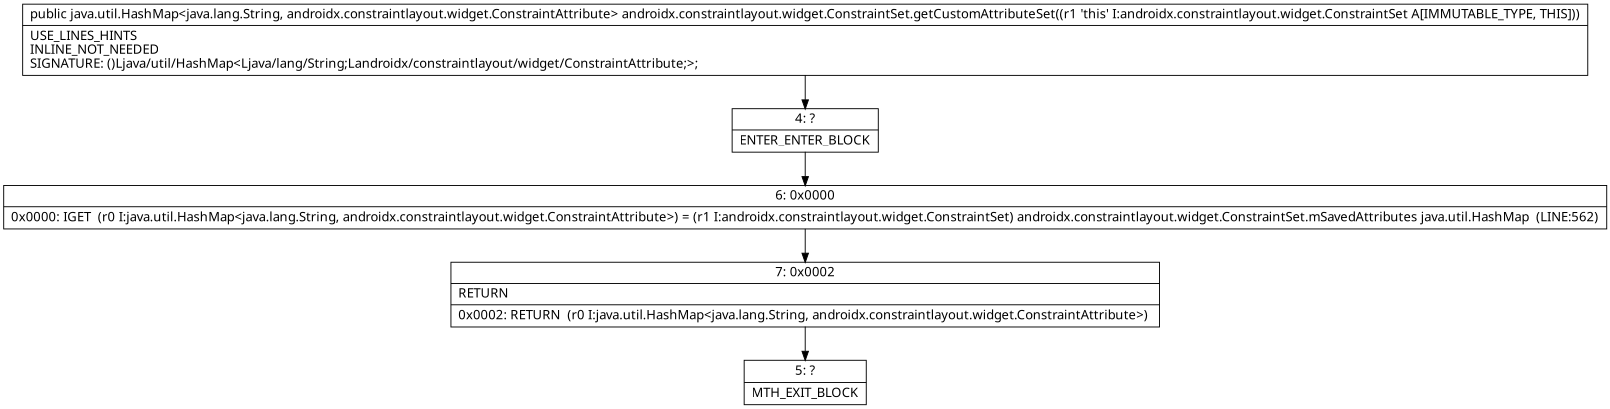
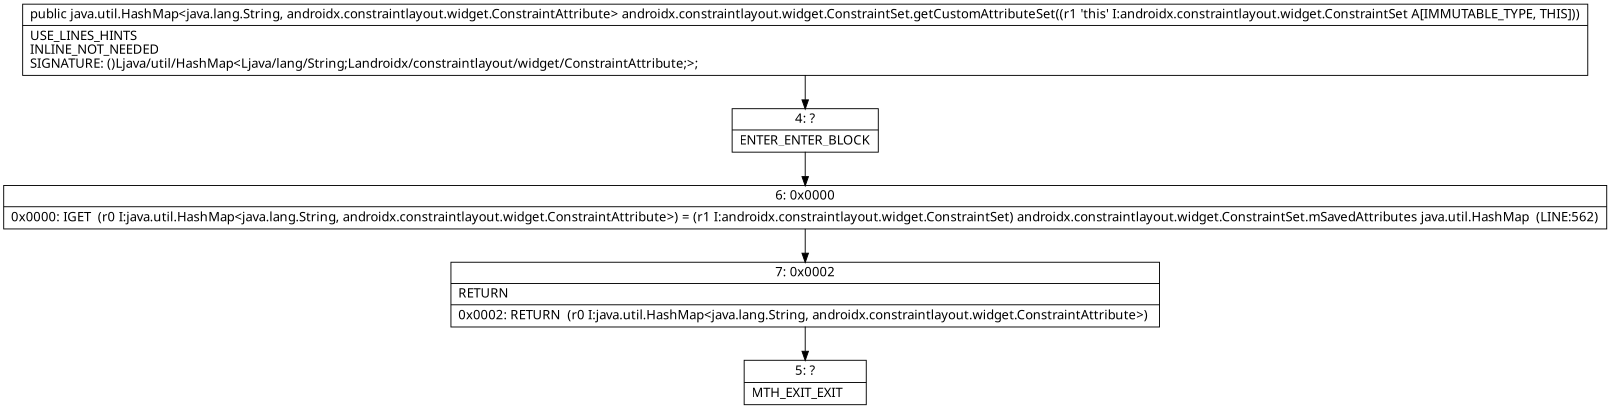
node "5: ?": text "MTH_EXIT_BLOCK" -> "MTH_EXIT_EXIT"
